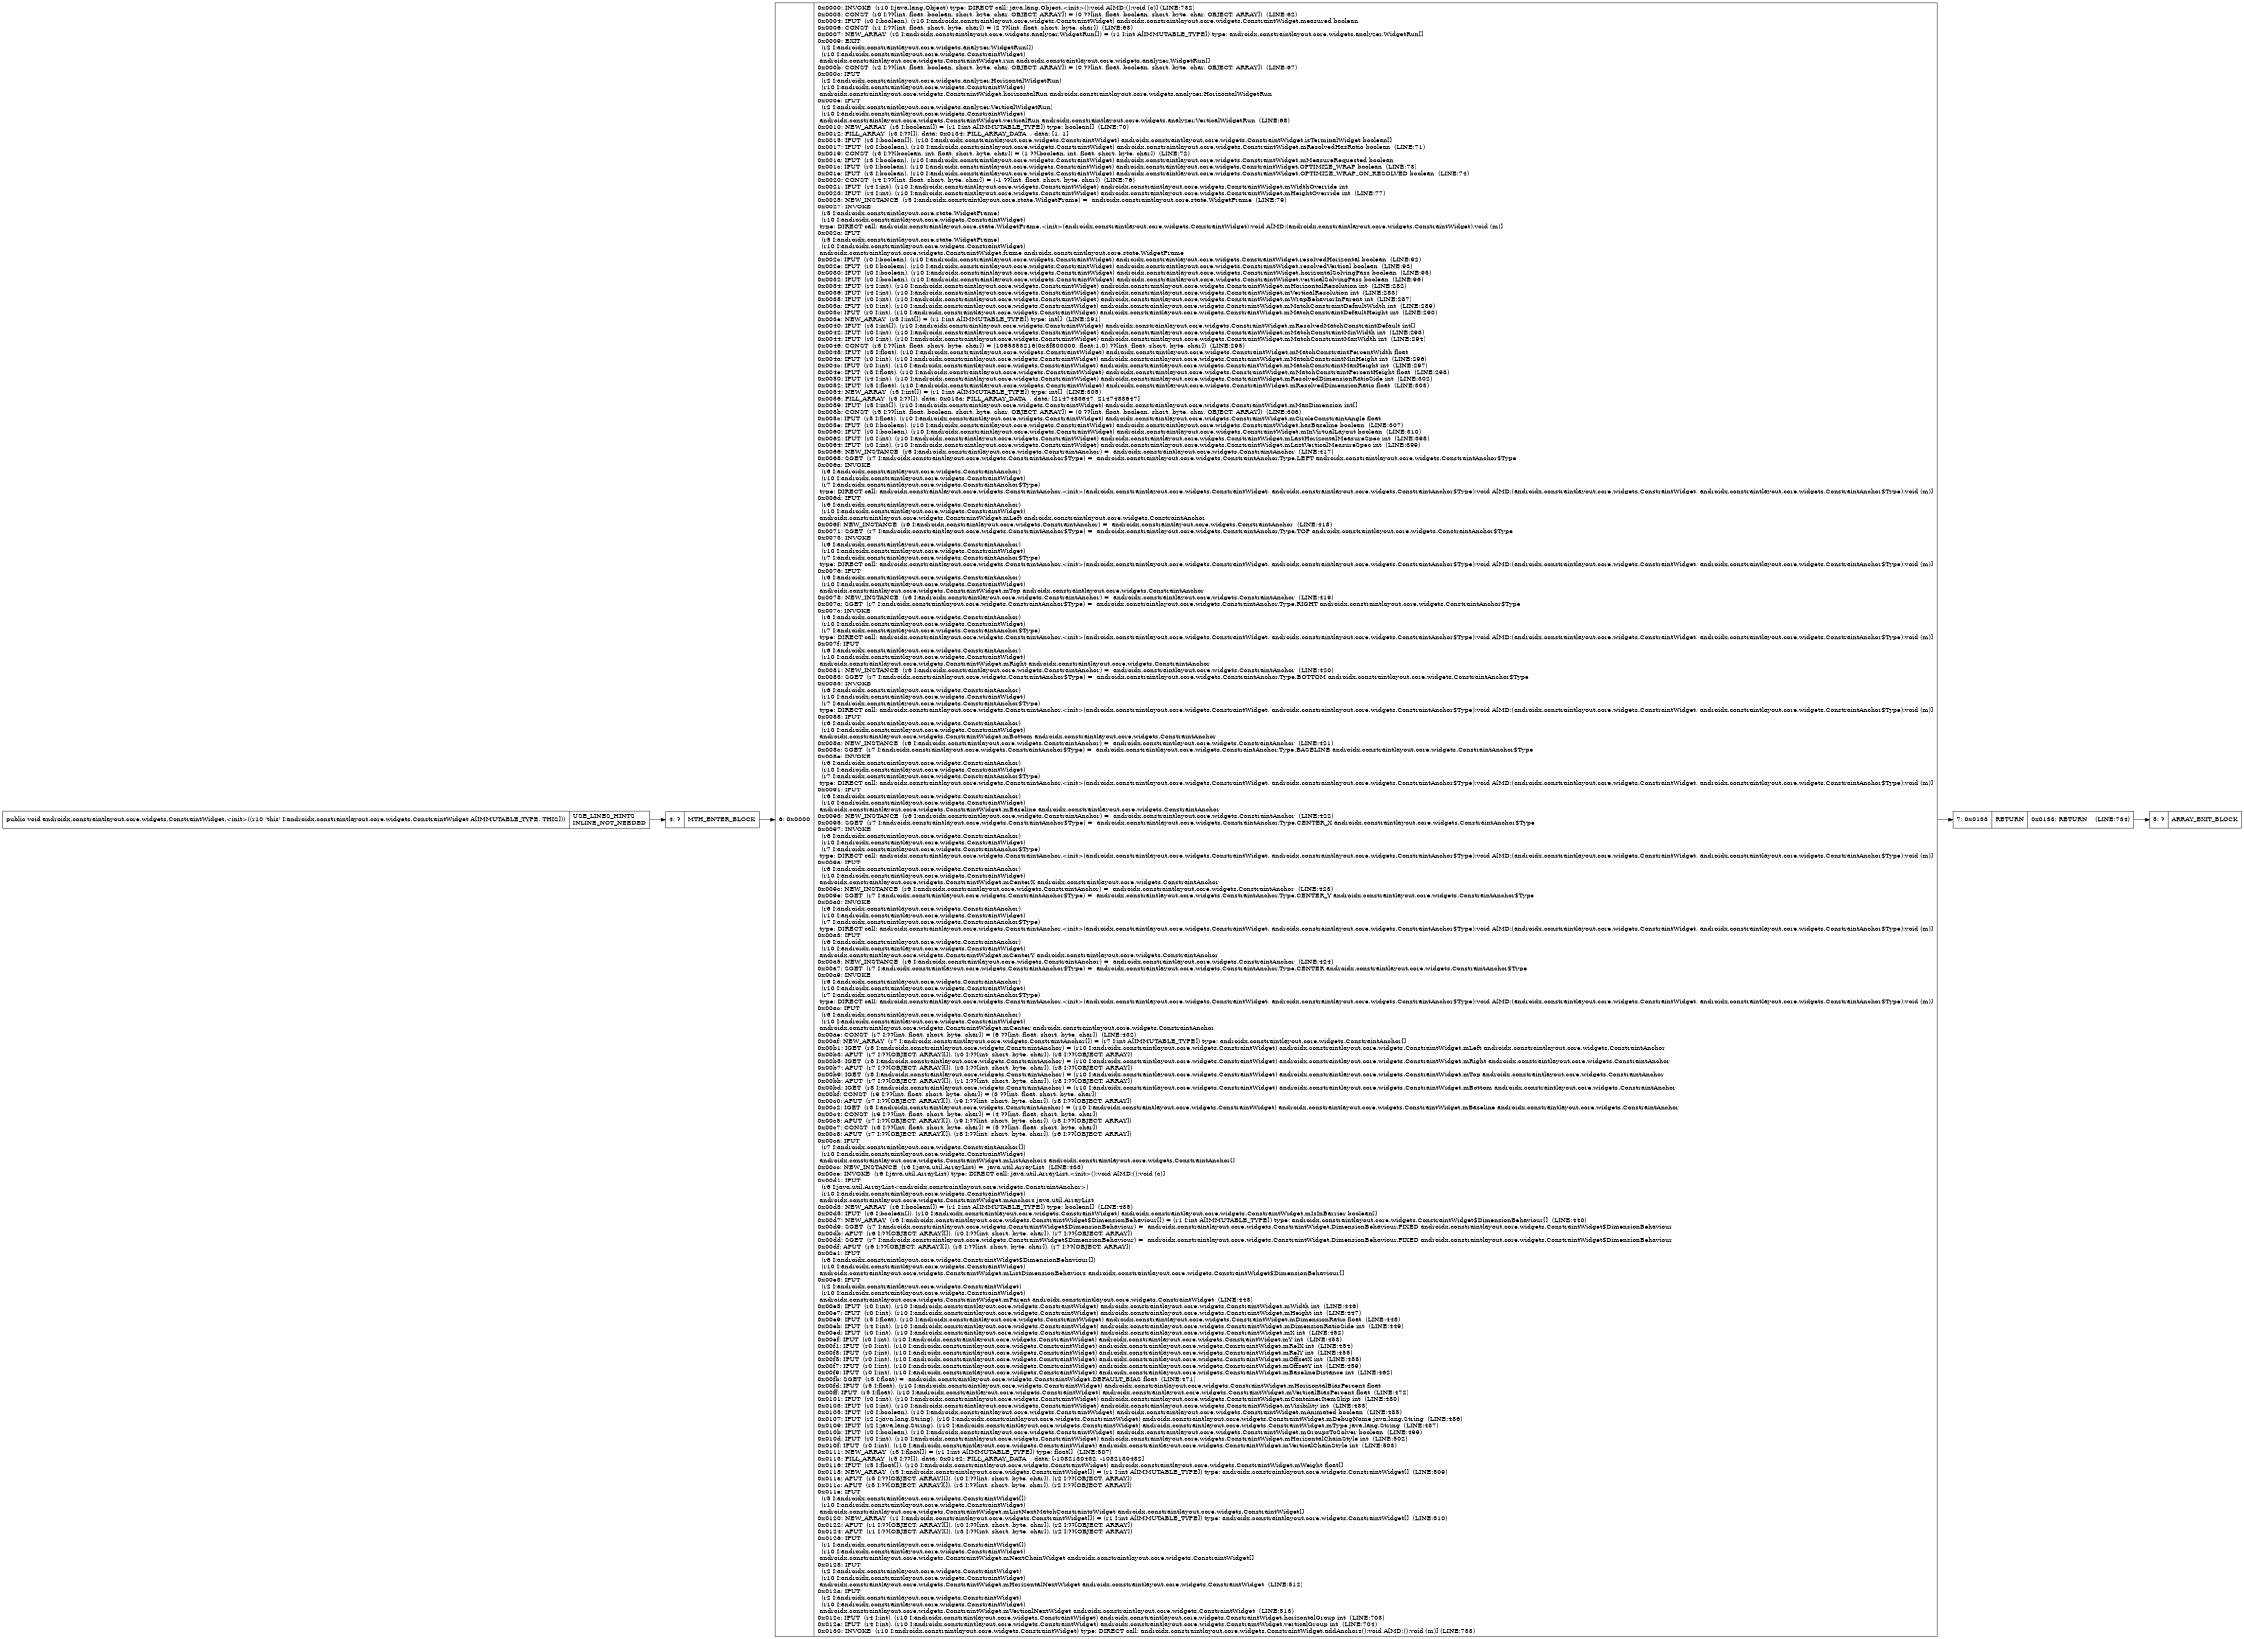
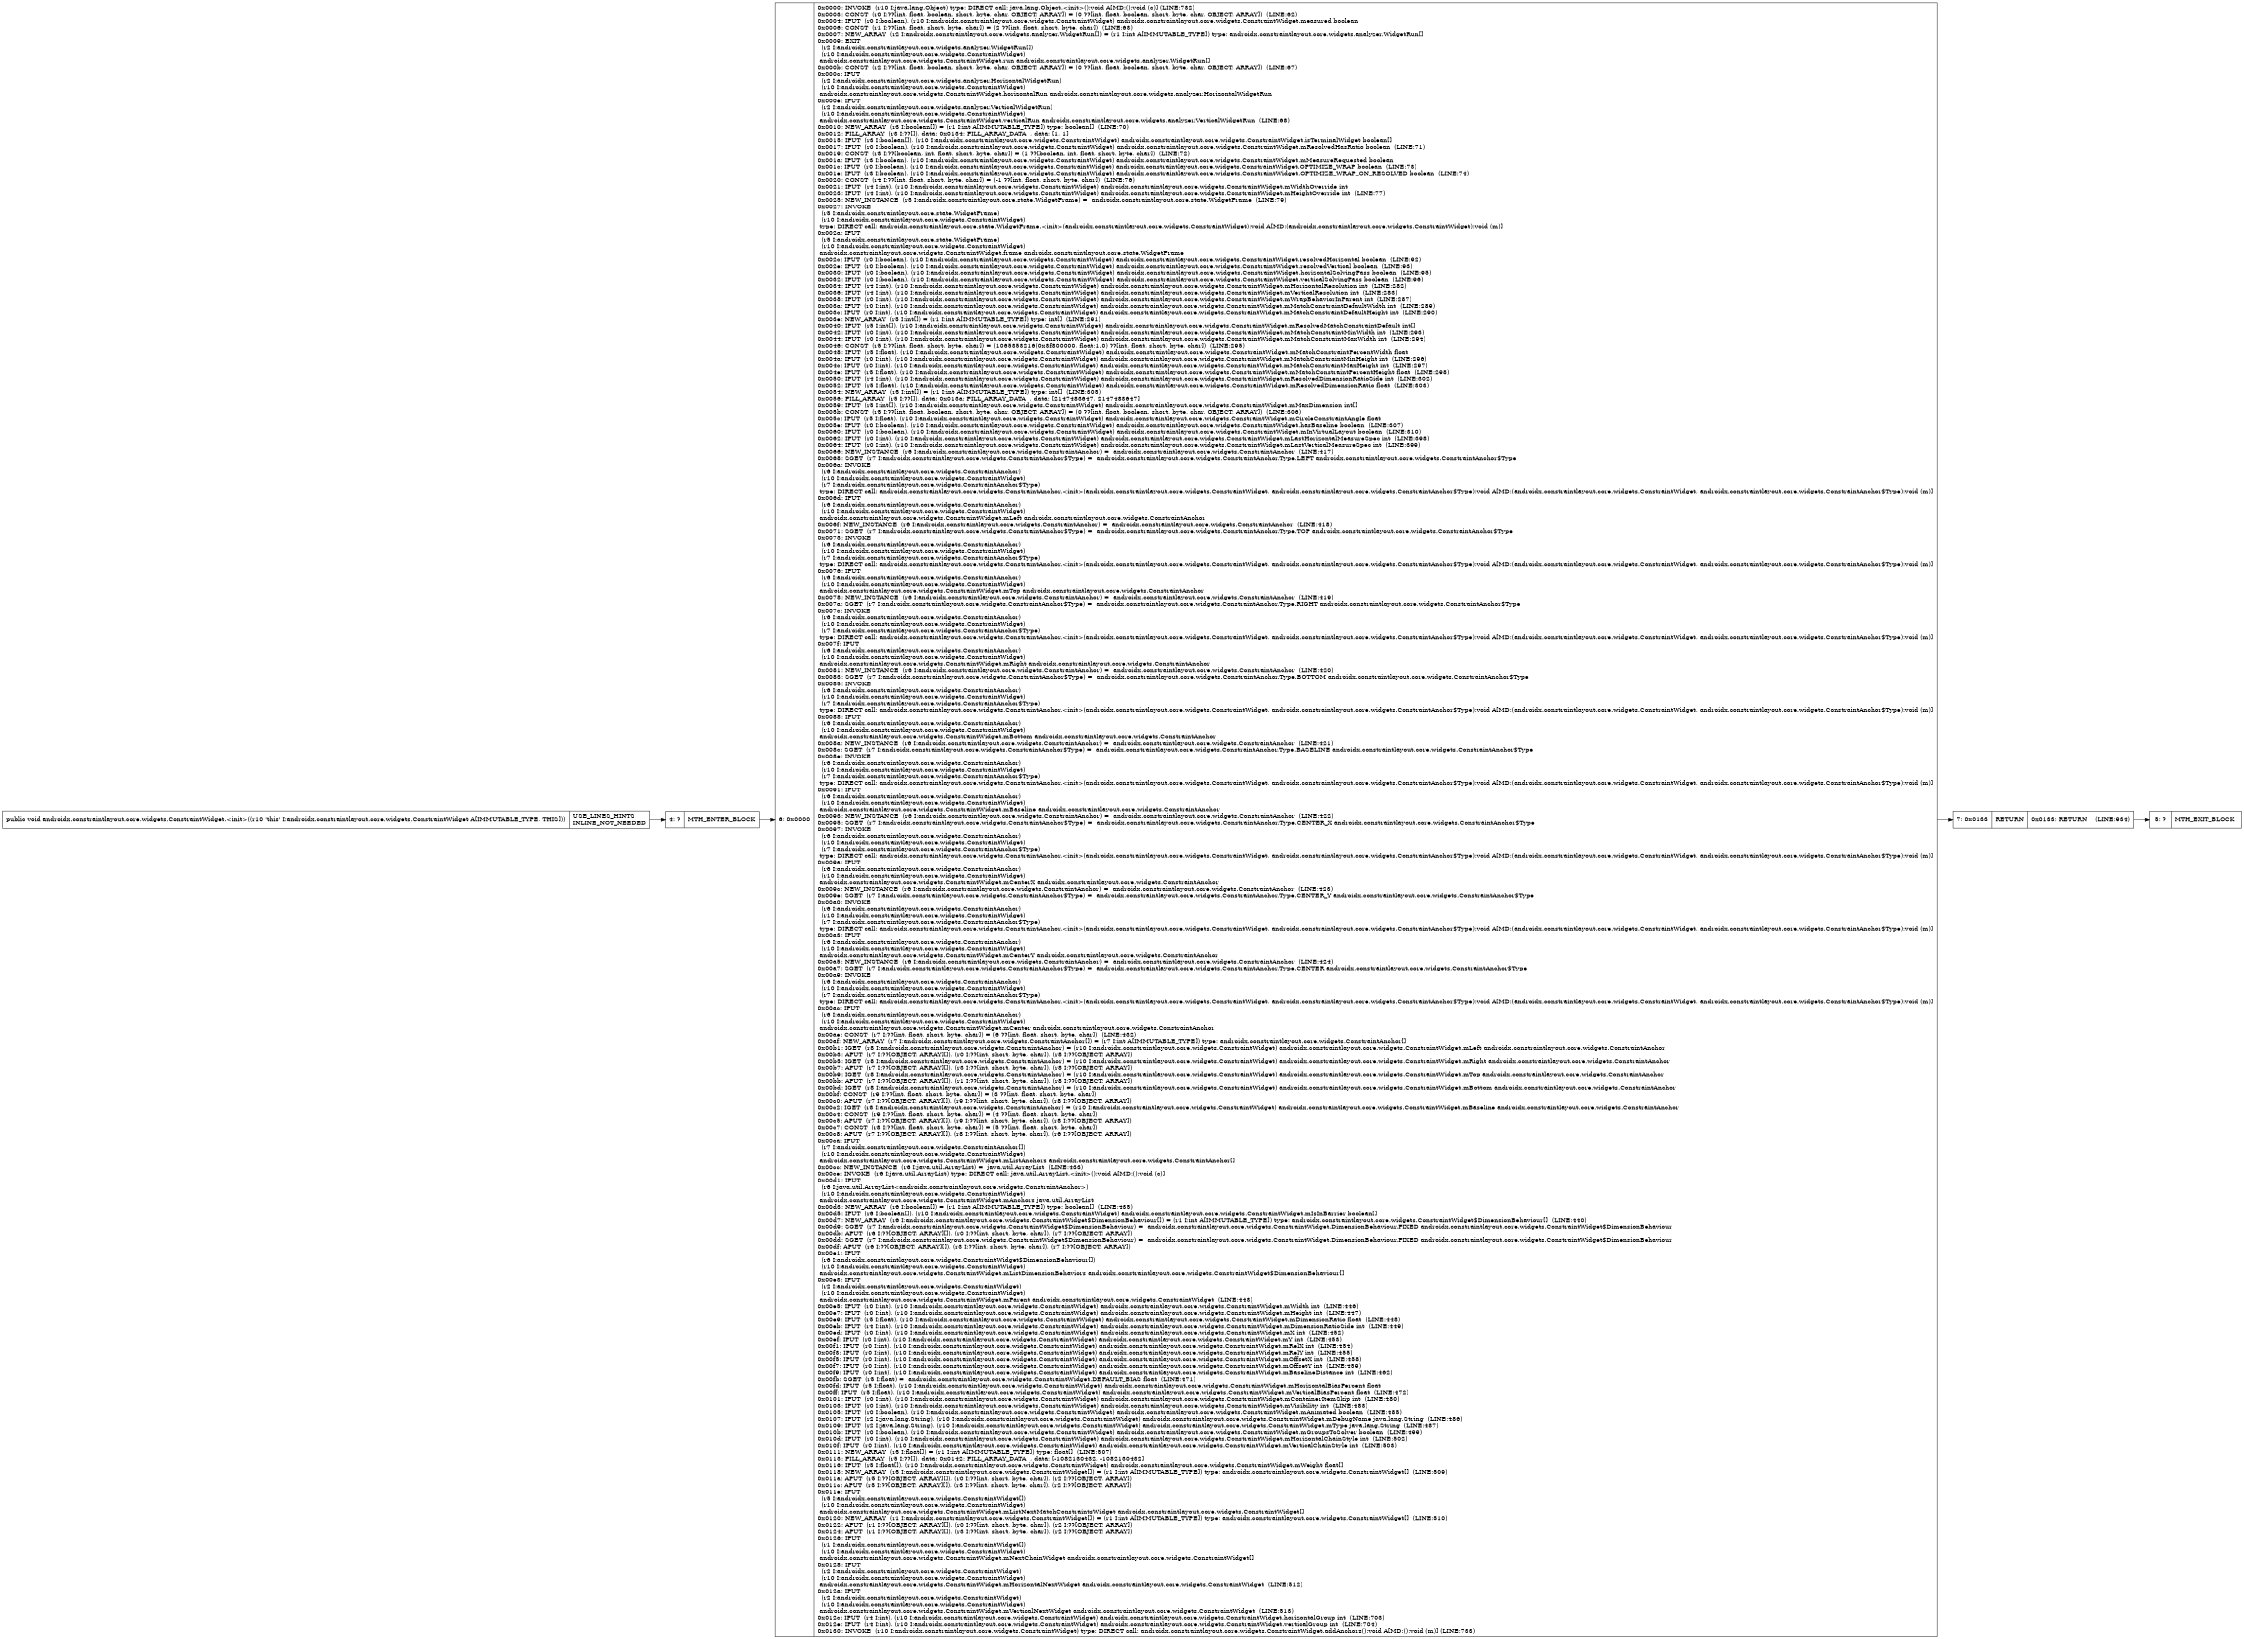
node "7: 0x0133": text "0x0133: RETURN    (LINE:734)" -> "0x0133: RETURN    (LINE:934)"
node "5: ?": text "ARRAY_EXIT_BLOCK" -> "MTH_EXIT_BLOCK"
